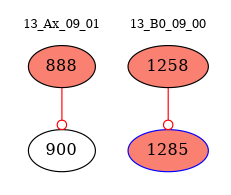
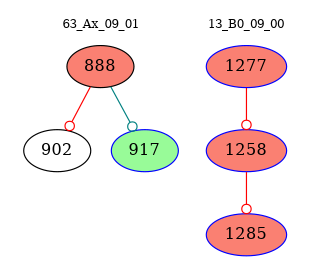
cluster "13_Ax_09_01": label "13_Ax_09_01" -> "63_Ax_09_01"
node "1258": color black -> blue
node "1277": added
node "900": label "900" -> "902"
node "917": added
